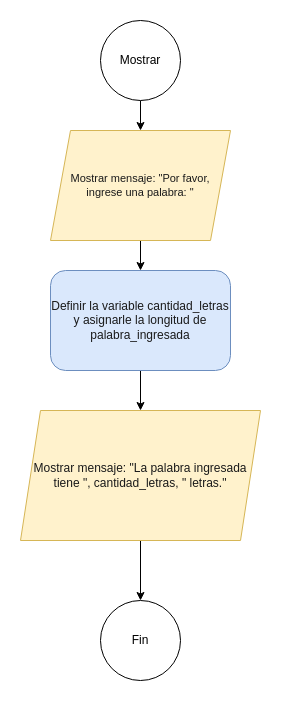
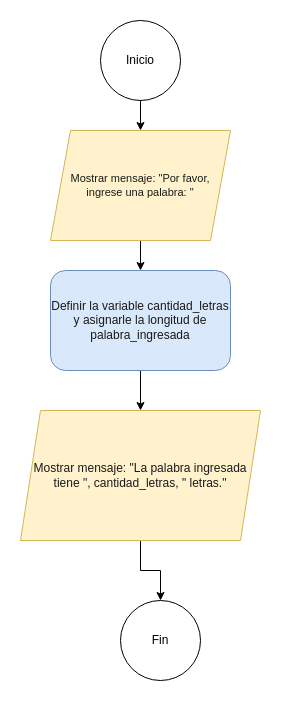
node "Mostrar": label "Mostrar" -> "Inicio"
node "Fin": moved (141, 641) -> (161, 641)
